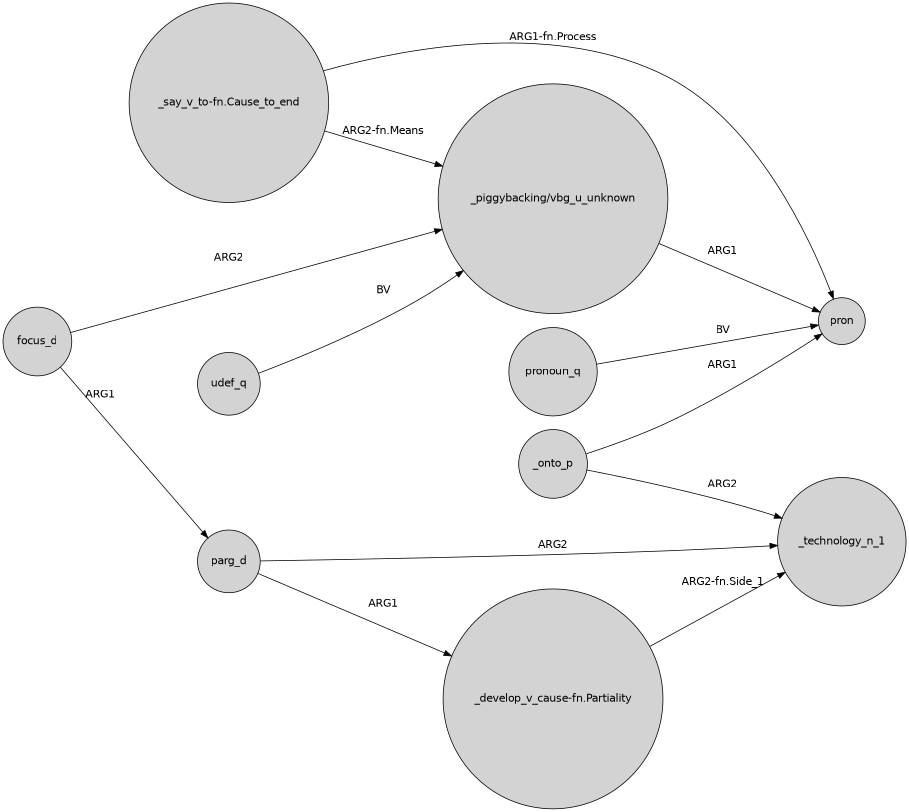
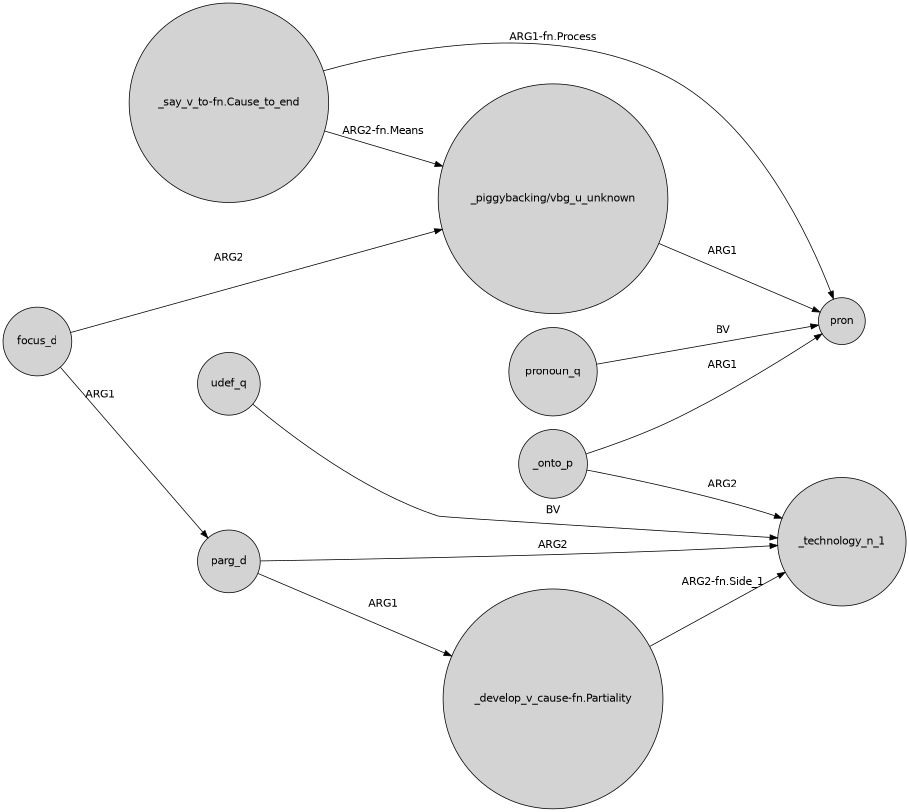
edge "udef_q" -> "_piggybacking/vbg_u_unknown": now "udef_q" -> "_technology_n_1"
